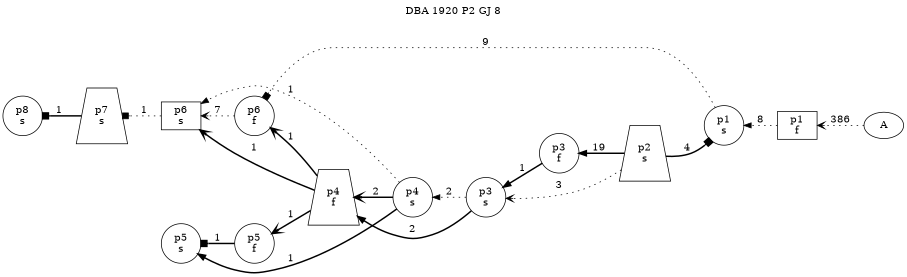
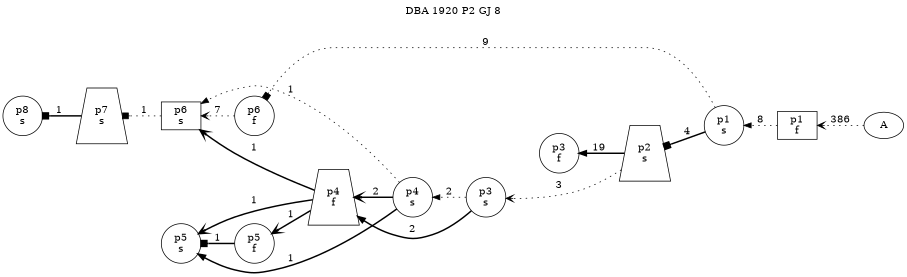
edge "p4 f" -> "p6 f": now "p4 f" -> "p5 s"
edge "p2 s" -> "p1 s": reversed
edge "p3 f" -> "p3 s": removed, label "1"
